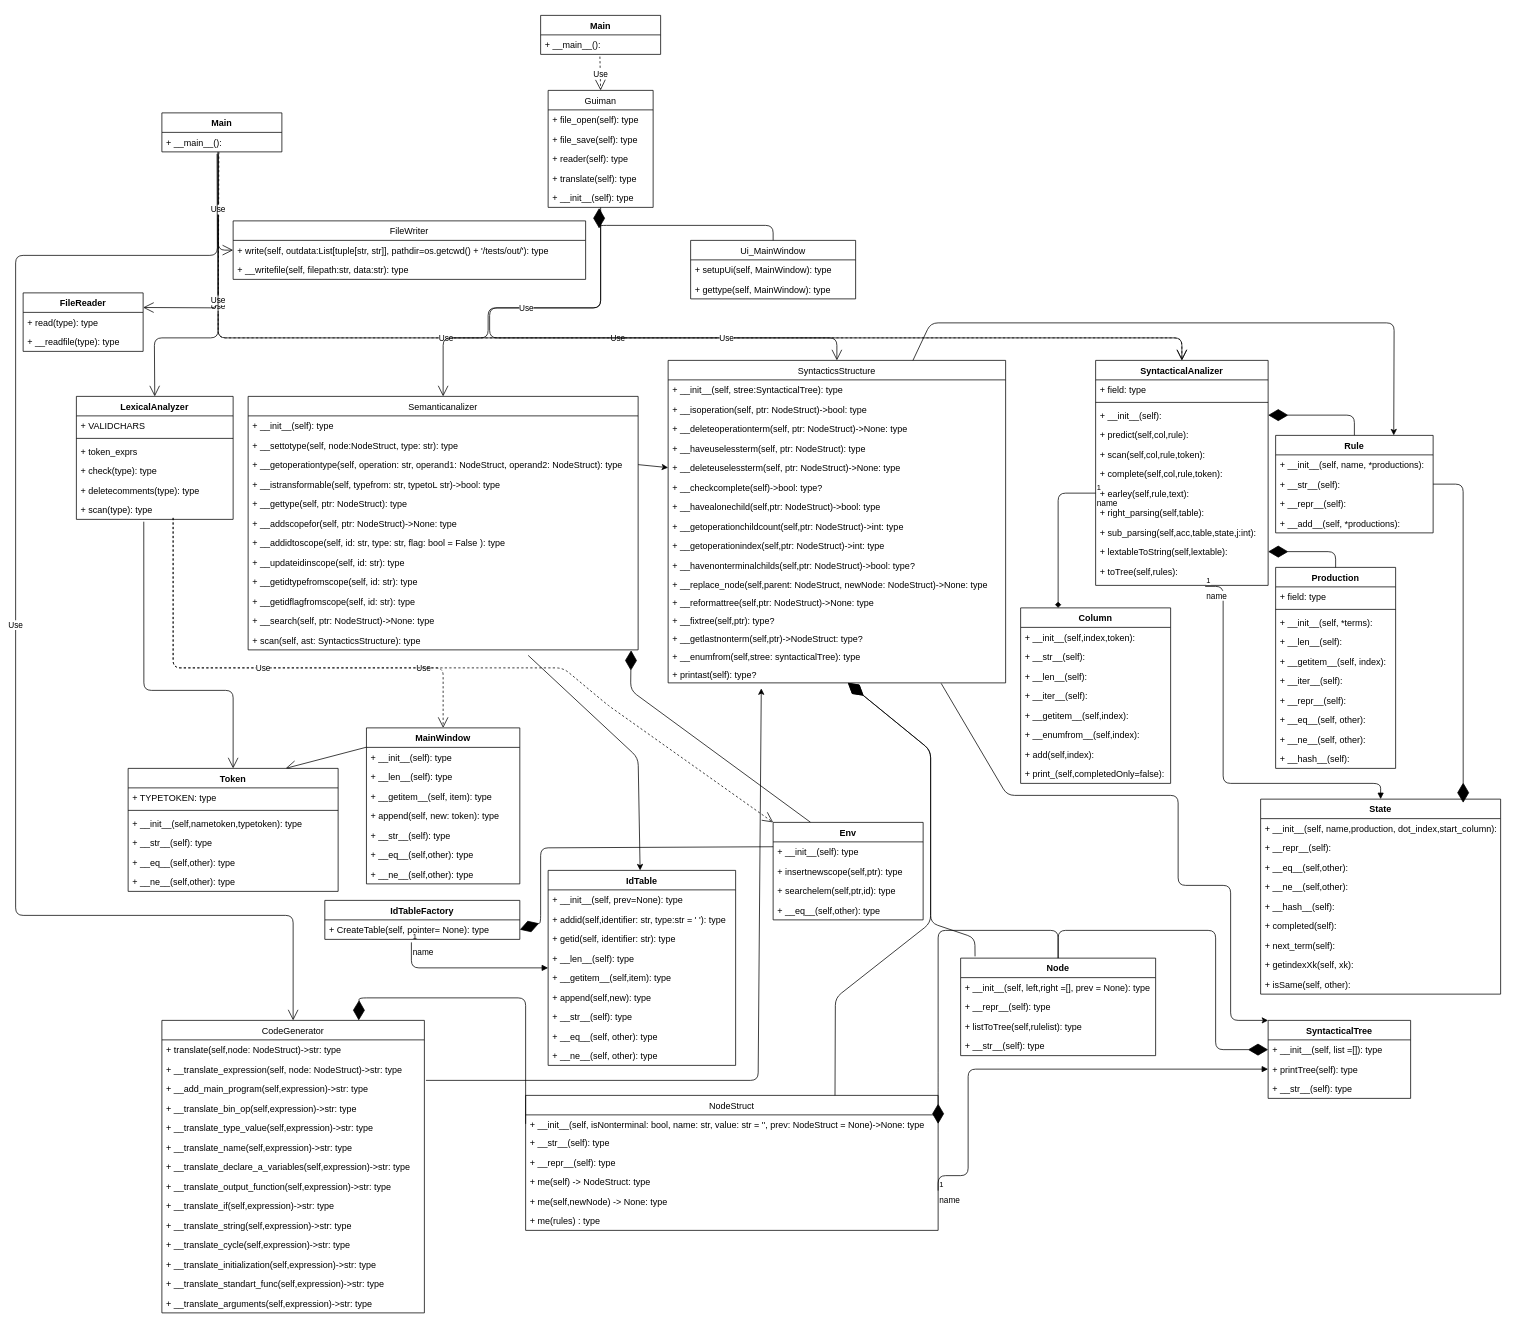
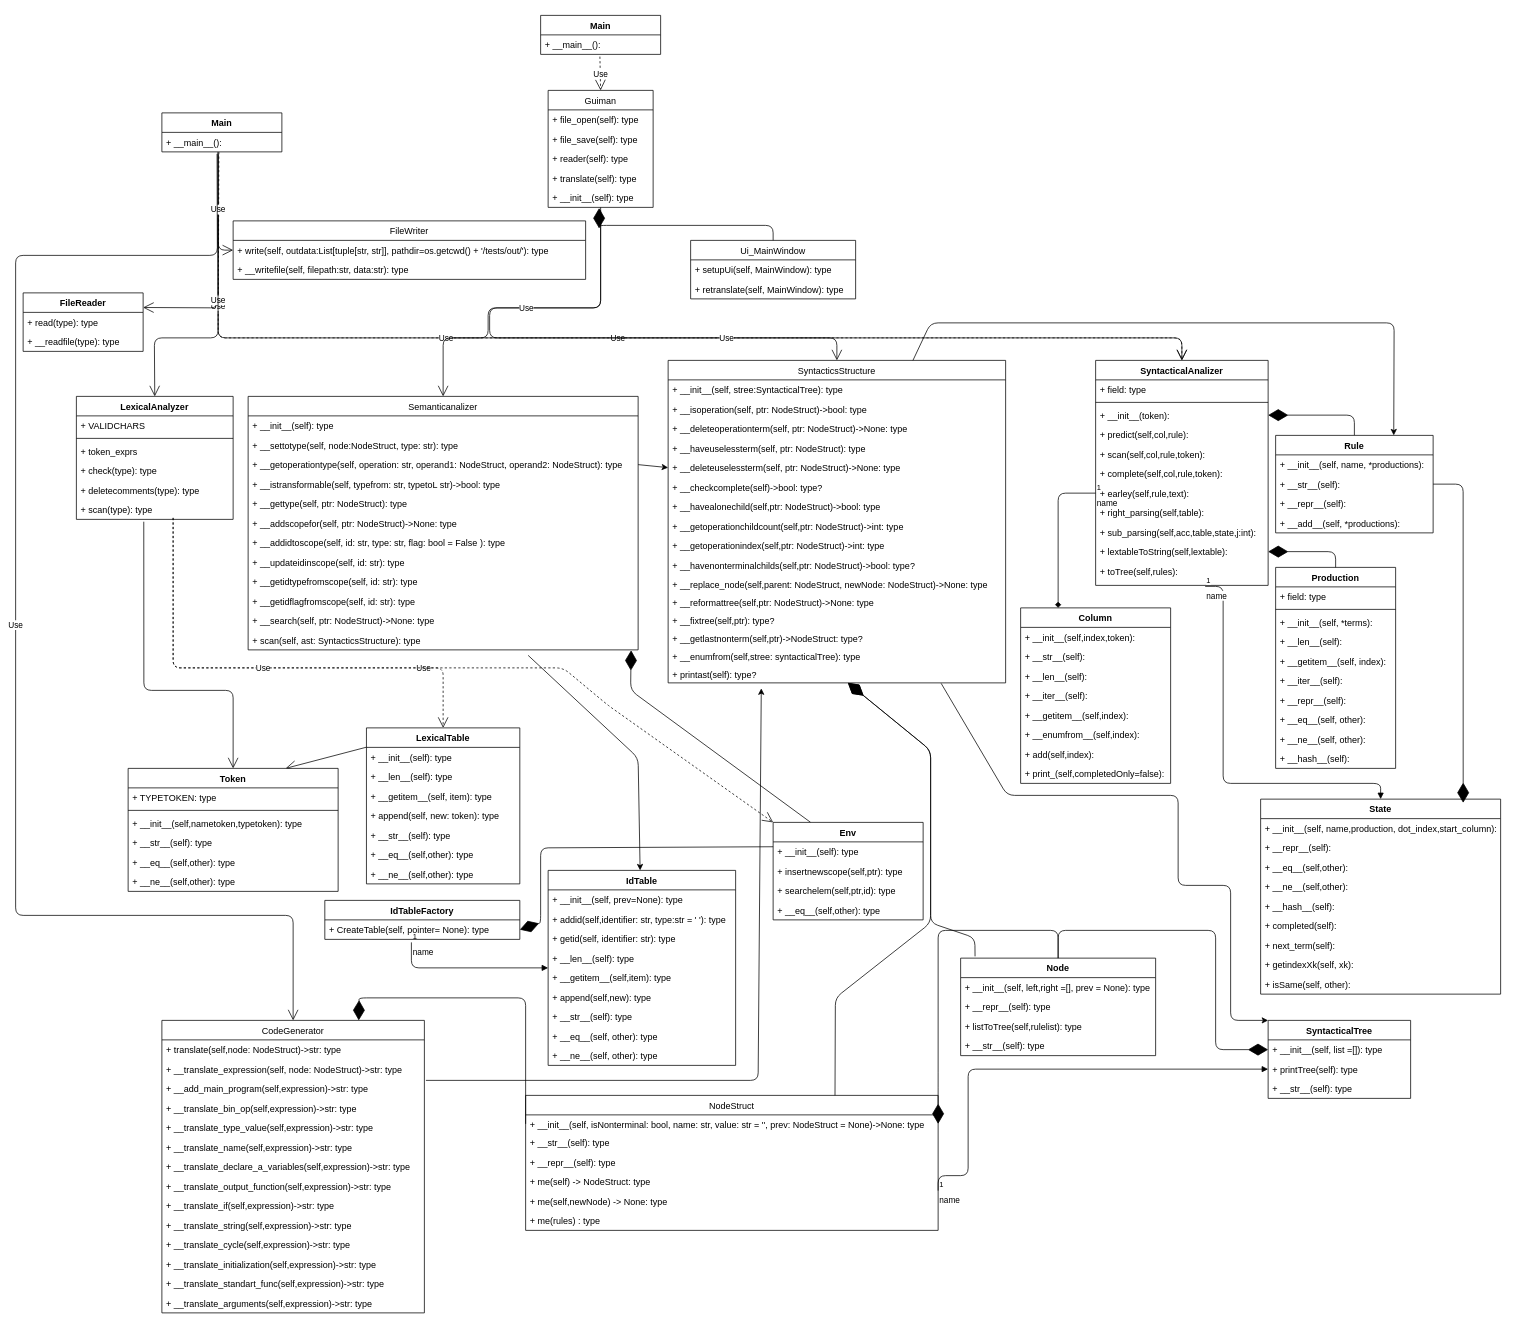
node "+ gettype(self, MainWindow): type": label "+ gettype(self, MainWindow): type" -> "+ retranslate(self, MainWindow): type"
node "+ __init__(self):": label "+ __init__(self):" -> "+ __init__(token):"
node "MainWindow": label "MainWindow" -> "LexicalTable"
